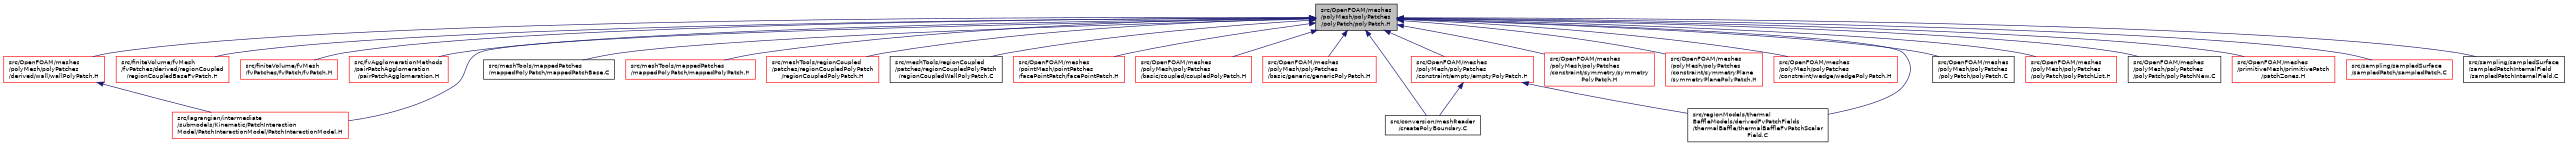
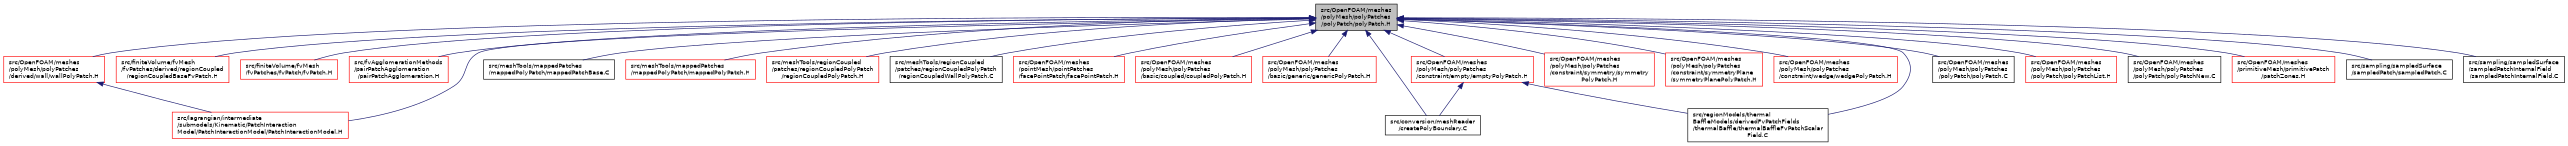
node "src/sampling/sampledSurface /sampledPatch/sampledPatch.C": color red -> black
